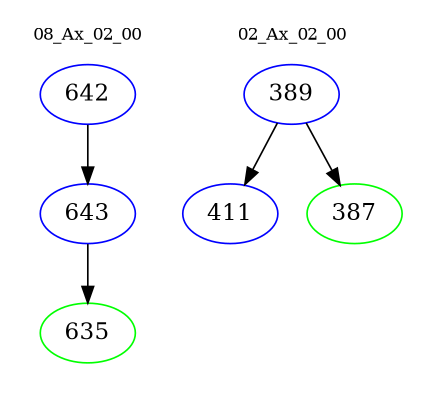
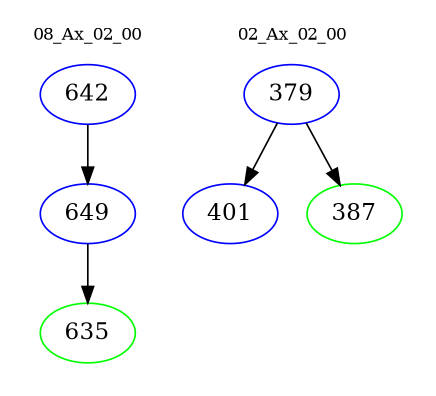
node "389": label "389" -> "379"
node "643": label "643" -> "649"
node "411": label "411" -> "401"
